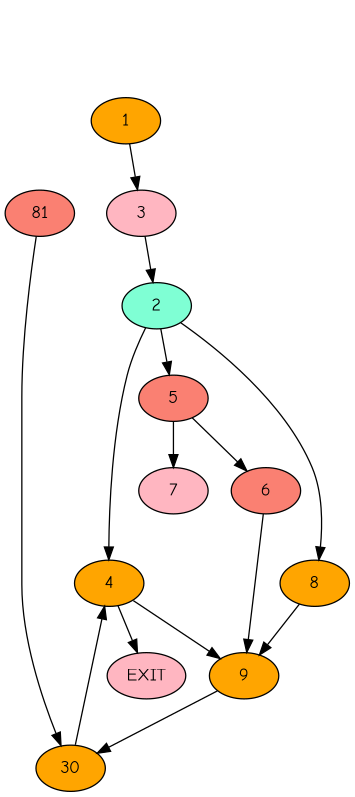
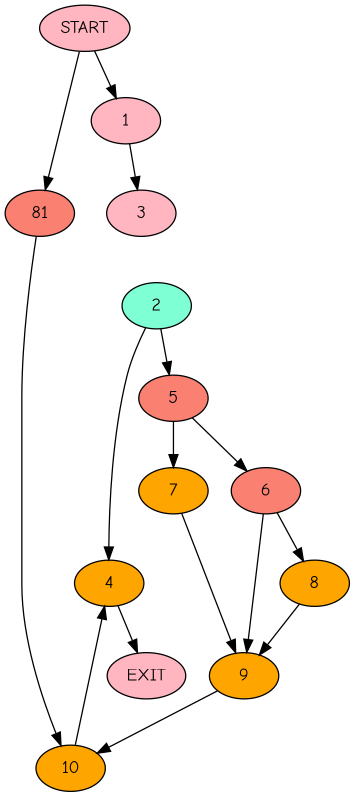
node "START": added
node "1": fillcolor orange -> lightpink
edge "3" -> "2": removed
edge "2" -> "8": now "6" -> "8"
node "7": fillcolor lightpink -> orange
edge "4" -> "9": now "7" -> "9"
node "30": label "30" -> "10"
